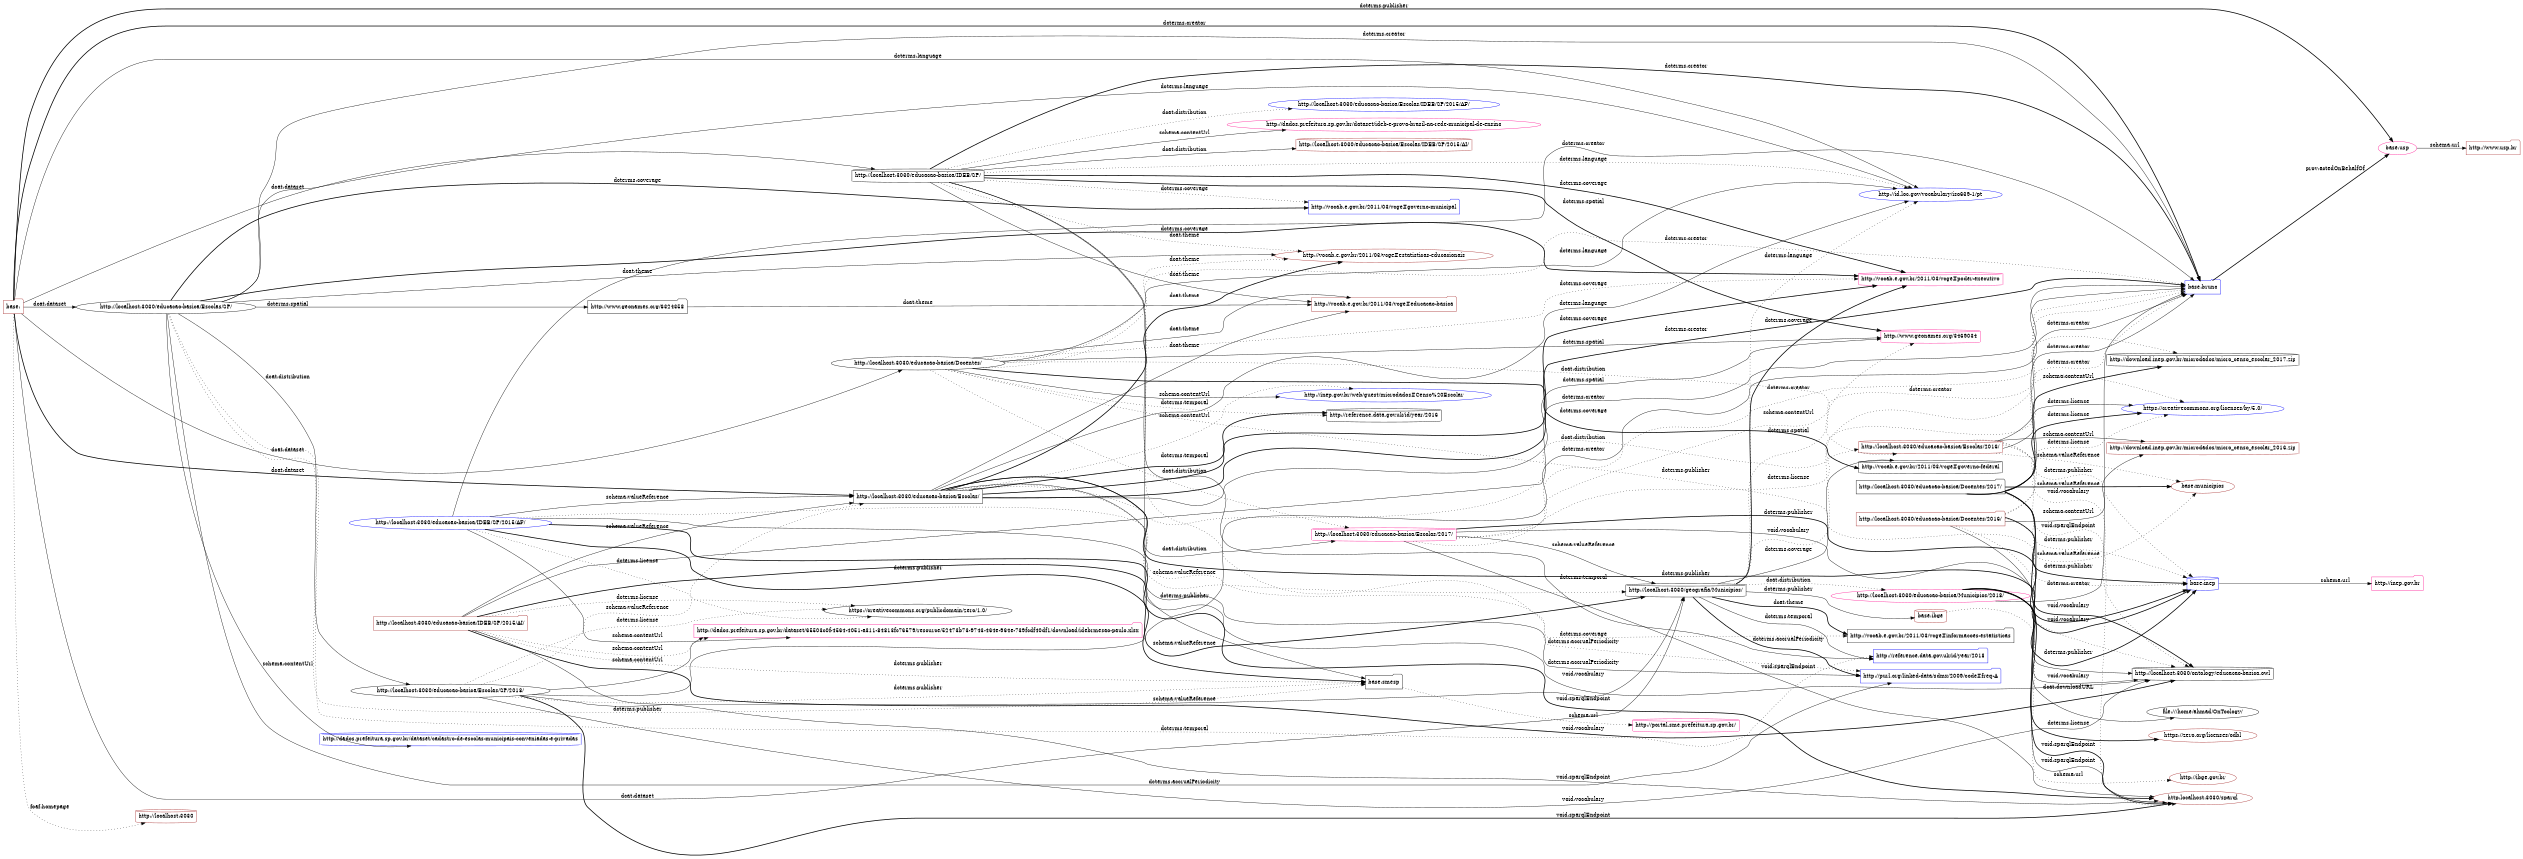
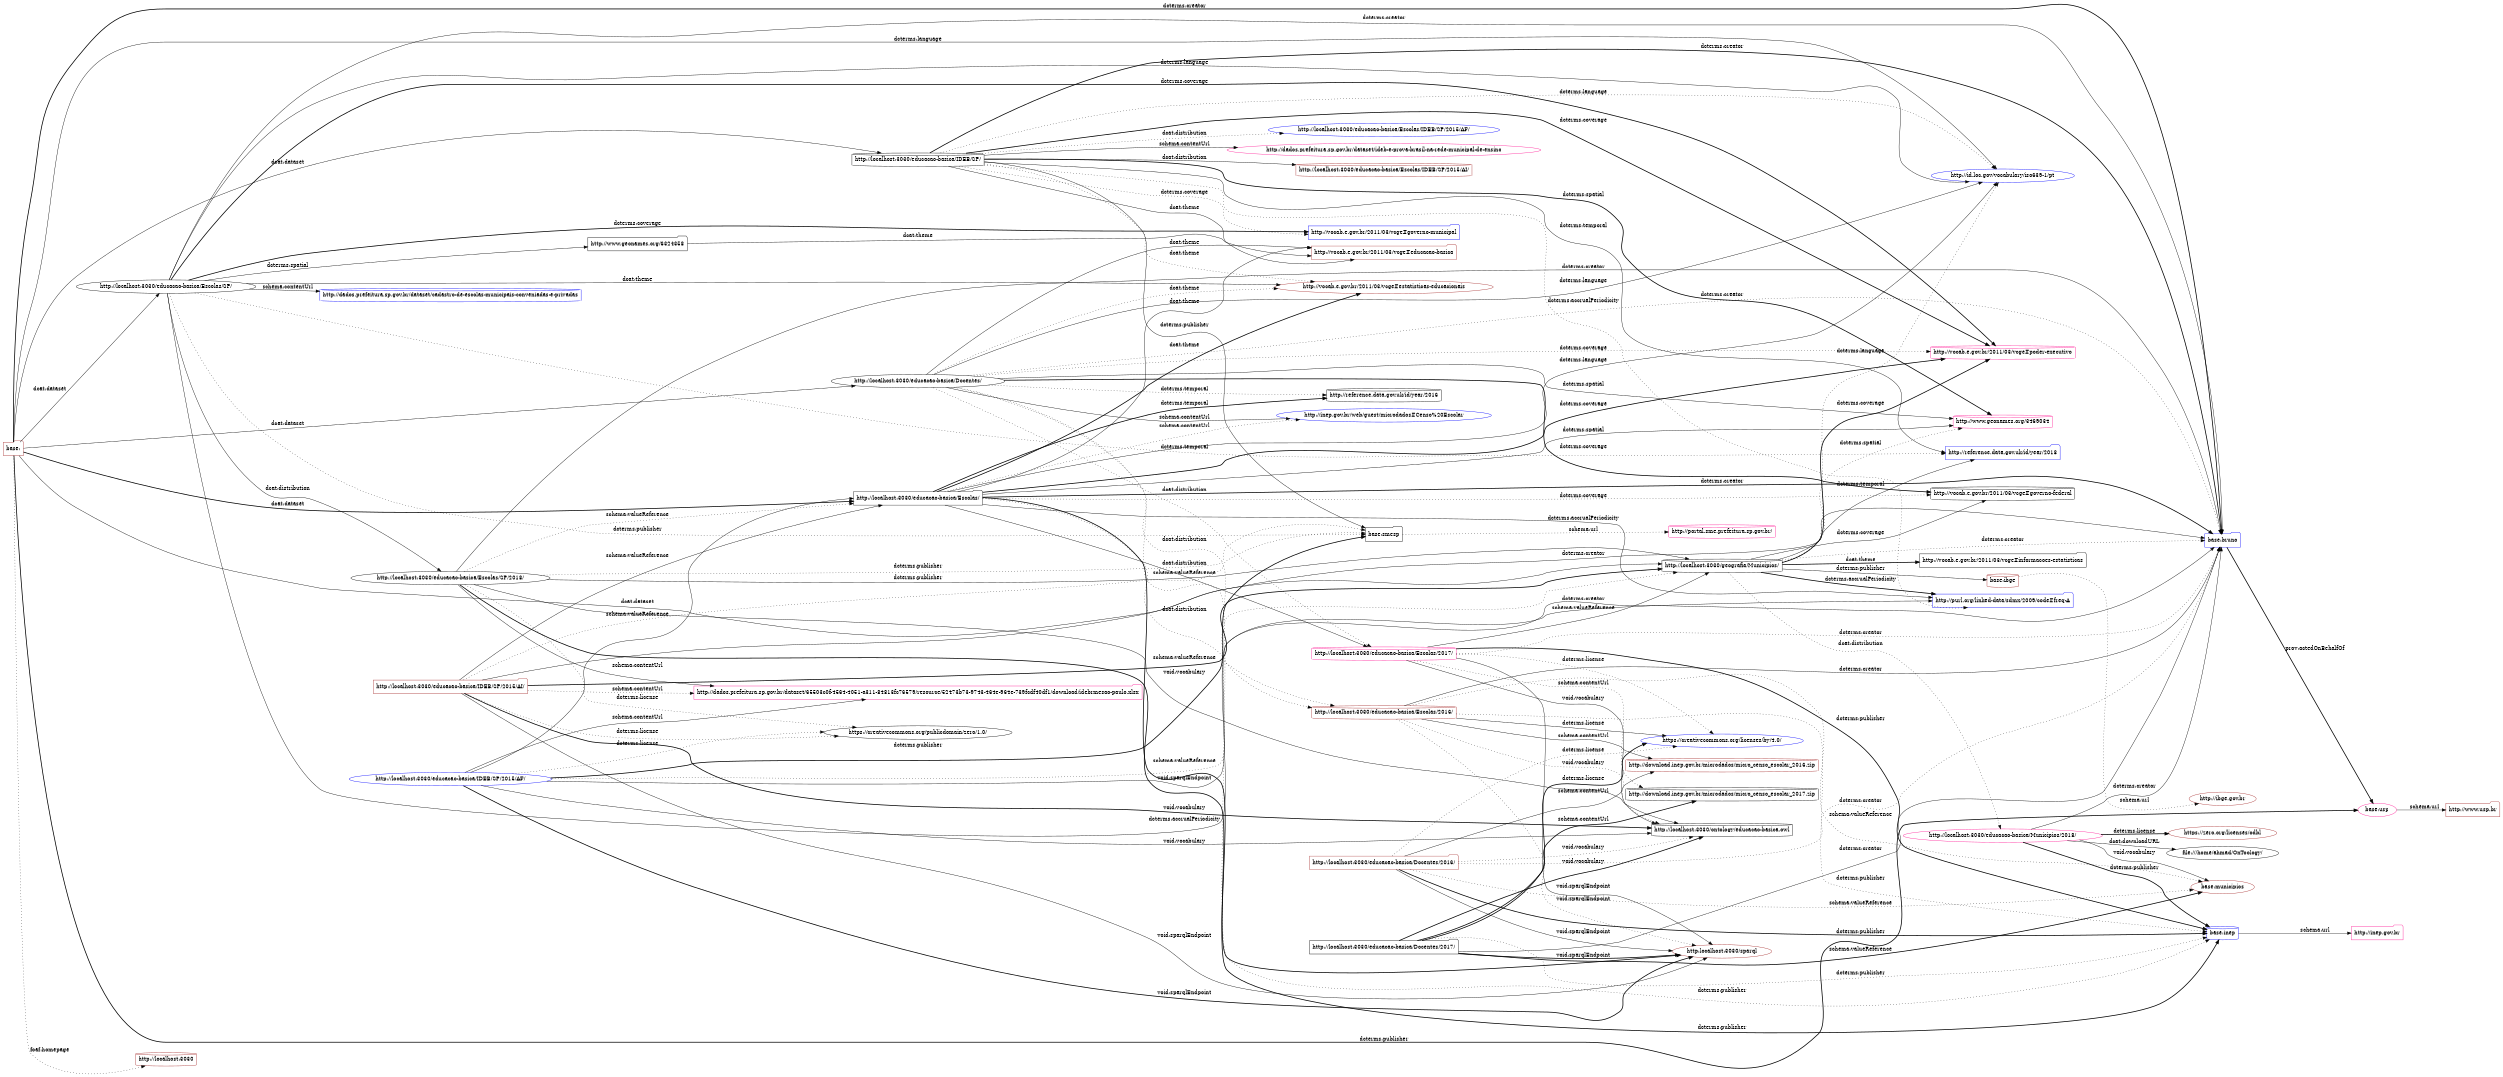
node "https://creativecommons.org/licenses/by/5.0/": label "https://creativecommons.org/licenses/by/5.0/" -> "https://creativecommons.org/licenses/by/4.0/"
edge "http://localhost:3030/educacao-basica/Escolas/" -> "http://vocab.e.gov.br/2011/03/vcge#informacoes-estatisticas": now "http://localhost:3030/educacao-basica/Escolas/" -> "http://vocab.e.gov.br/2011/03/vcge#governo-federal"
edge "http://localhost:3030/educacao-basica/Municipios/2018/" -> "http://localhost:3030/ontology/educacao-basica.owl": now "http://localhost:3030/educacao-basica/Municipios/2018/" -> "base:municipios"
